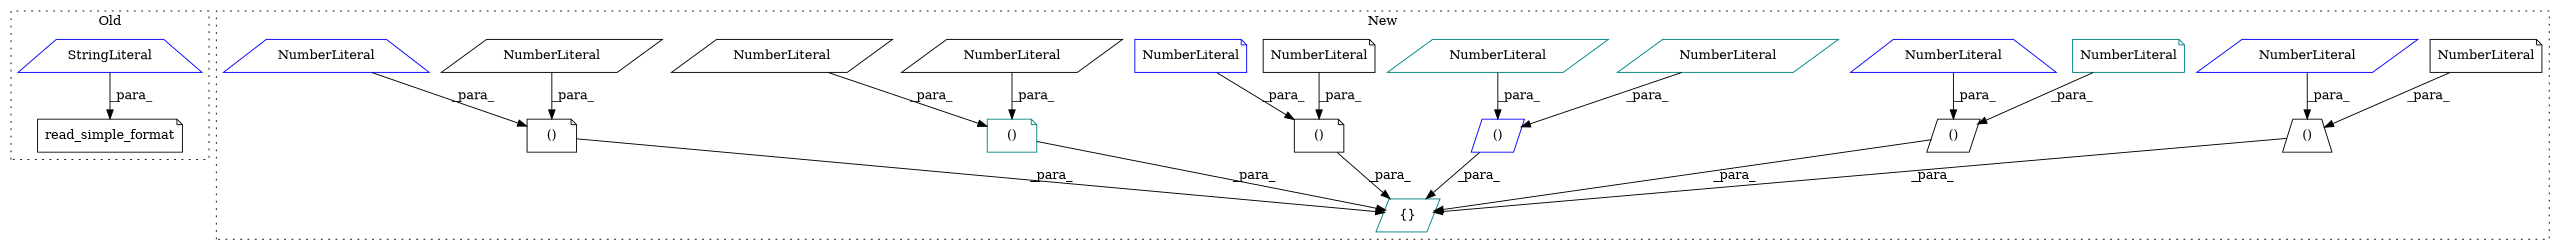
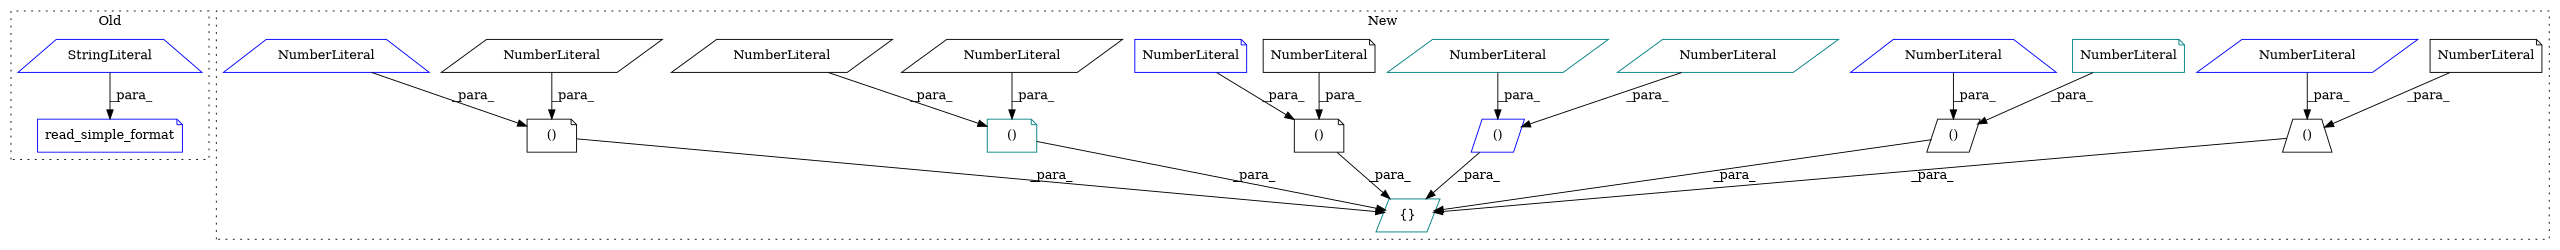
node "read_simple_format": color black -> blue
